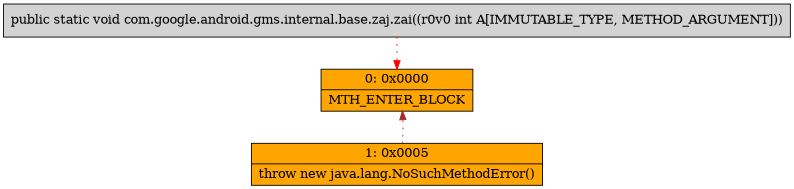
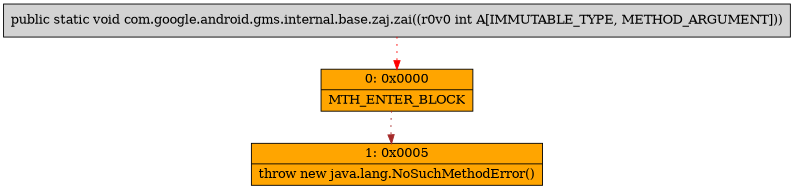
edge "1: 0x0005" -> "0: 0x0000": reversed
